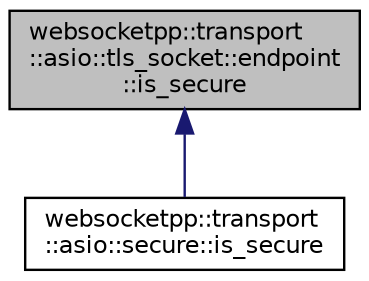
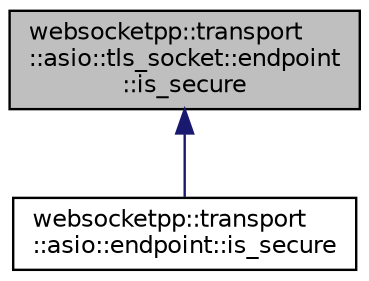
node "websocketpp::transport ::asio::secure::is_secure": label "websocketpp::transport ::asio::secure::is_secure" -> "websocketpp::transport ::asio::endpoint::is_secure"
